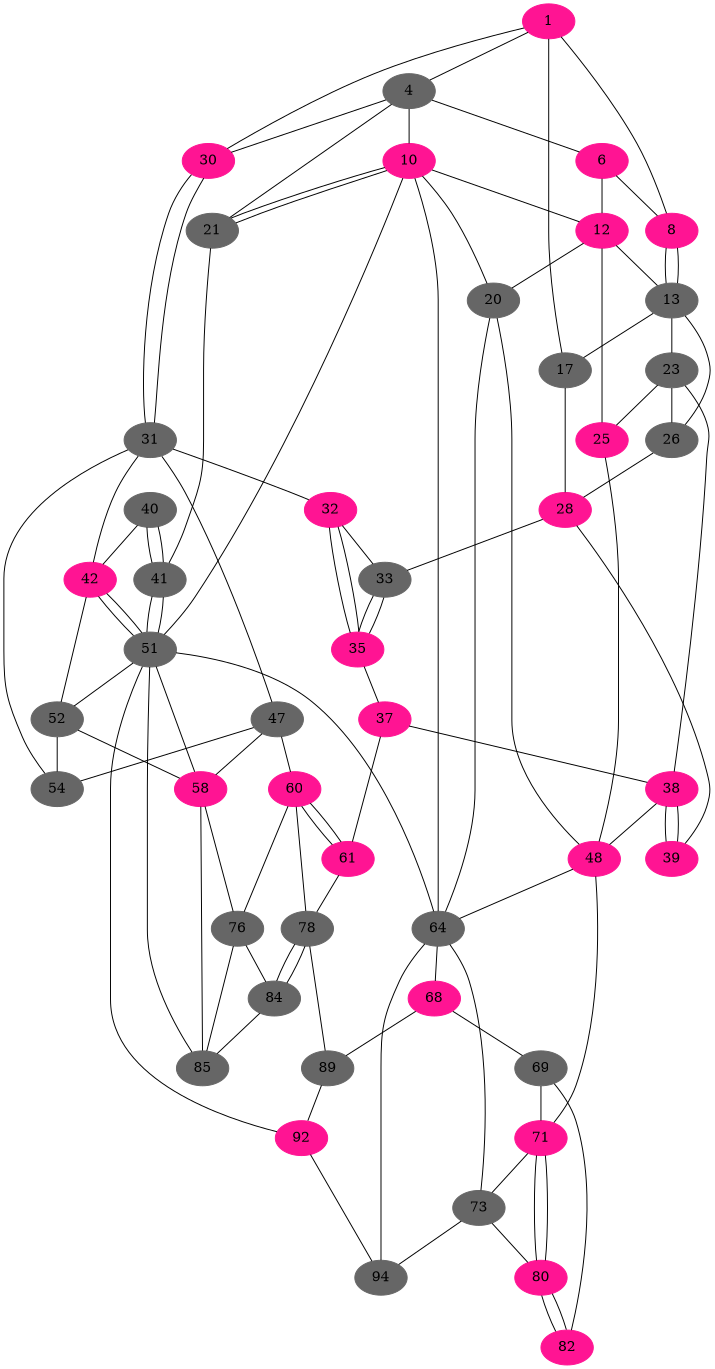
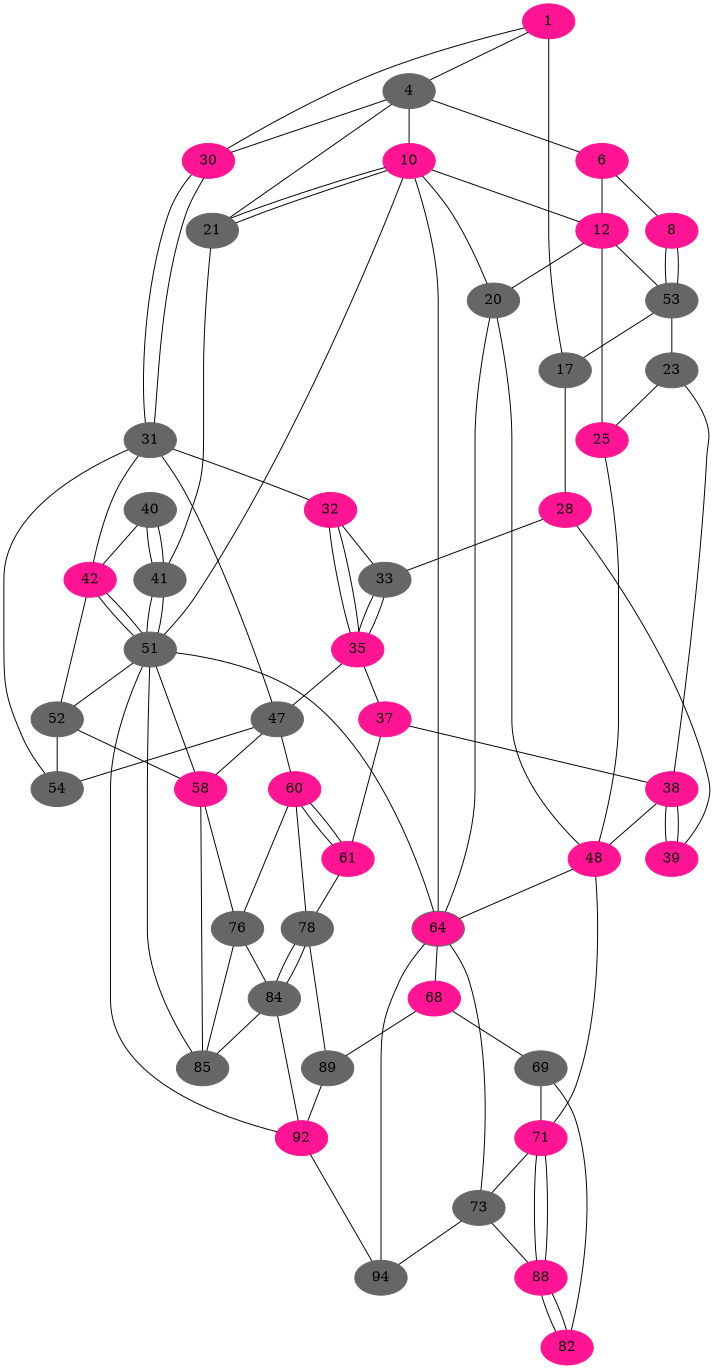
edge "1" -- "8": removed
node "13": label "13" -> "53"
node "26": removed
edge "35" -- "47": added
node "64": fillcolor gray40 -> deeppink
edge "84" -- "92": added
node "80": label "80" -> "88"
